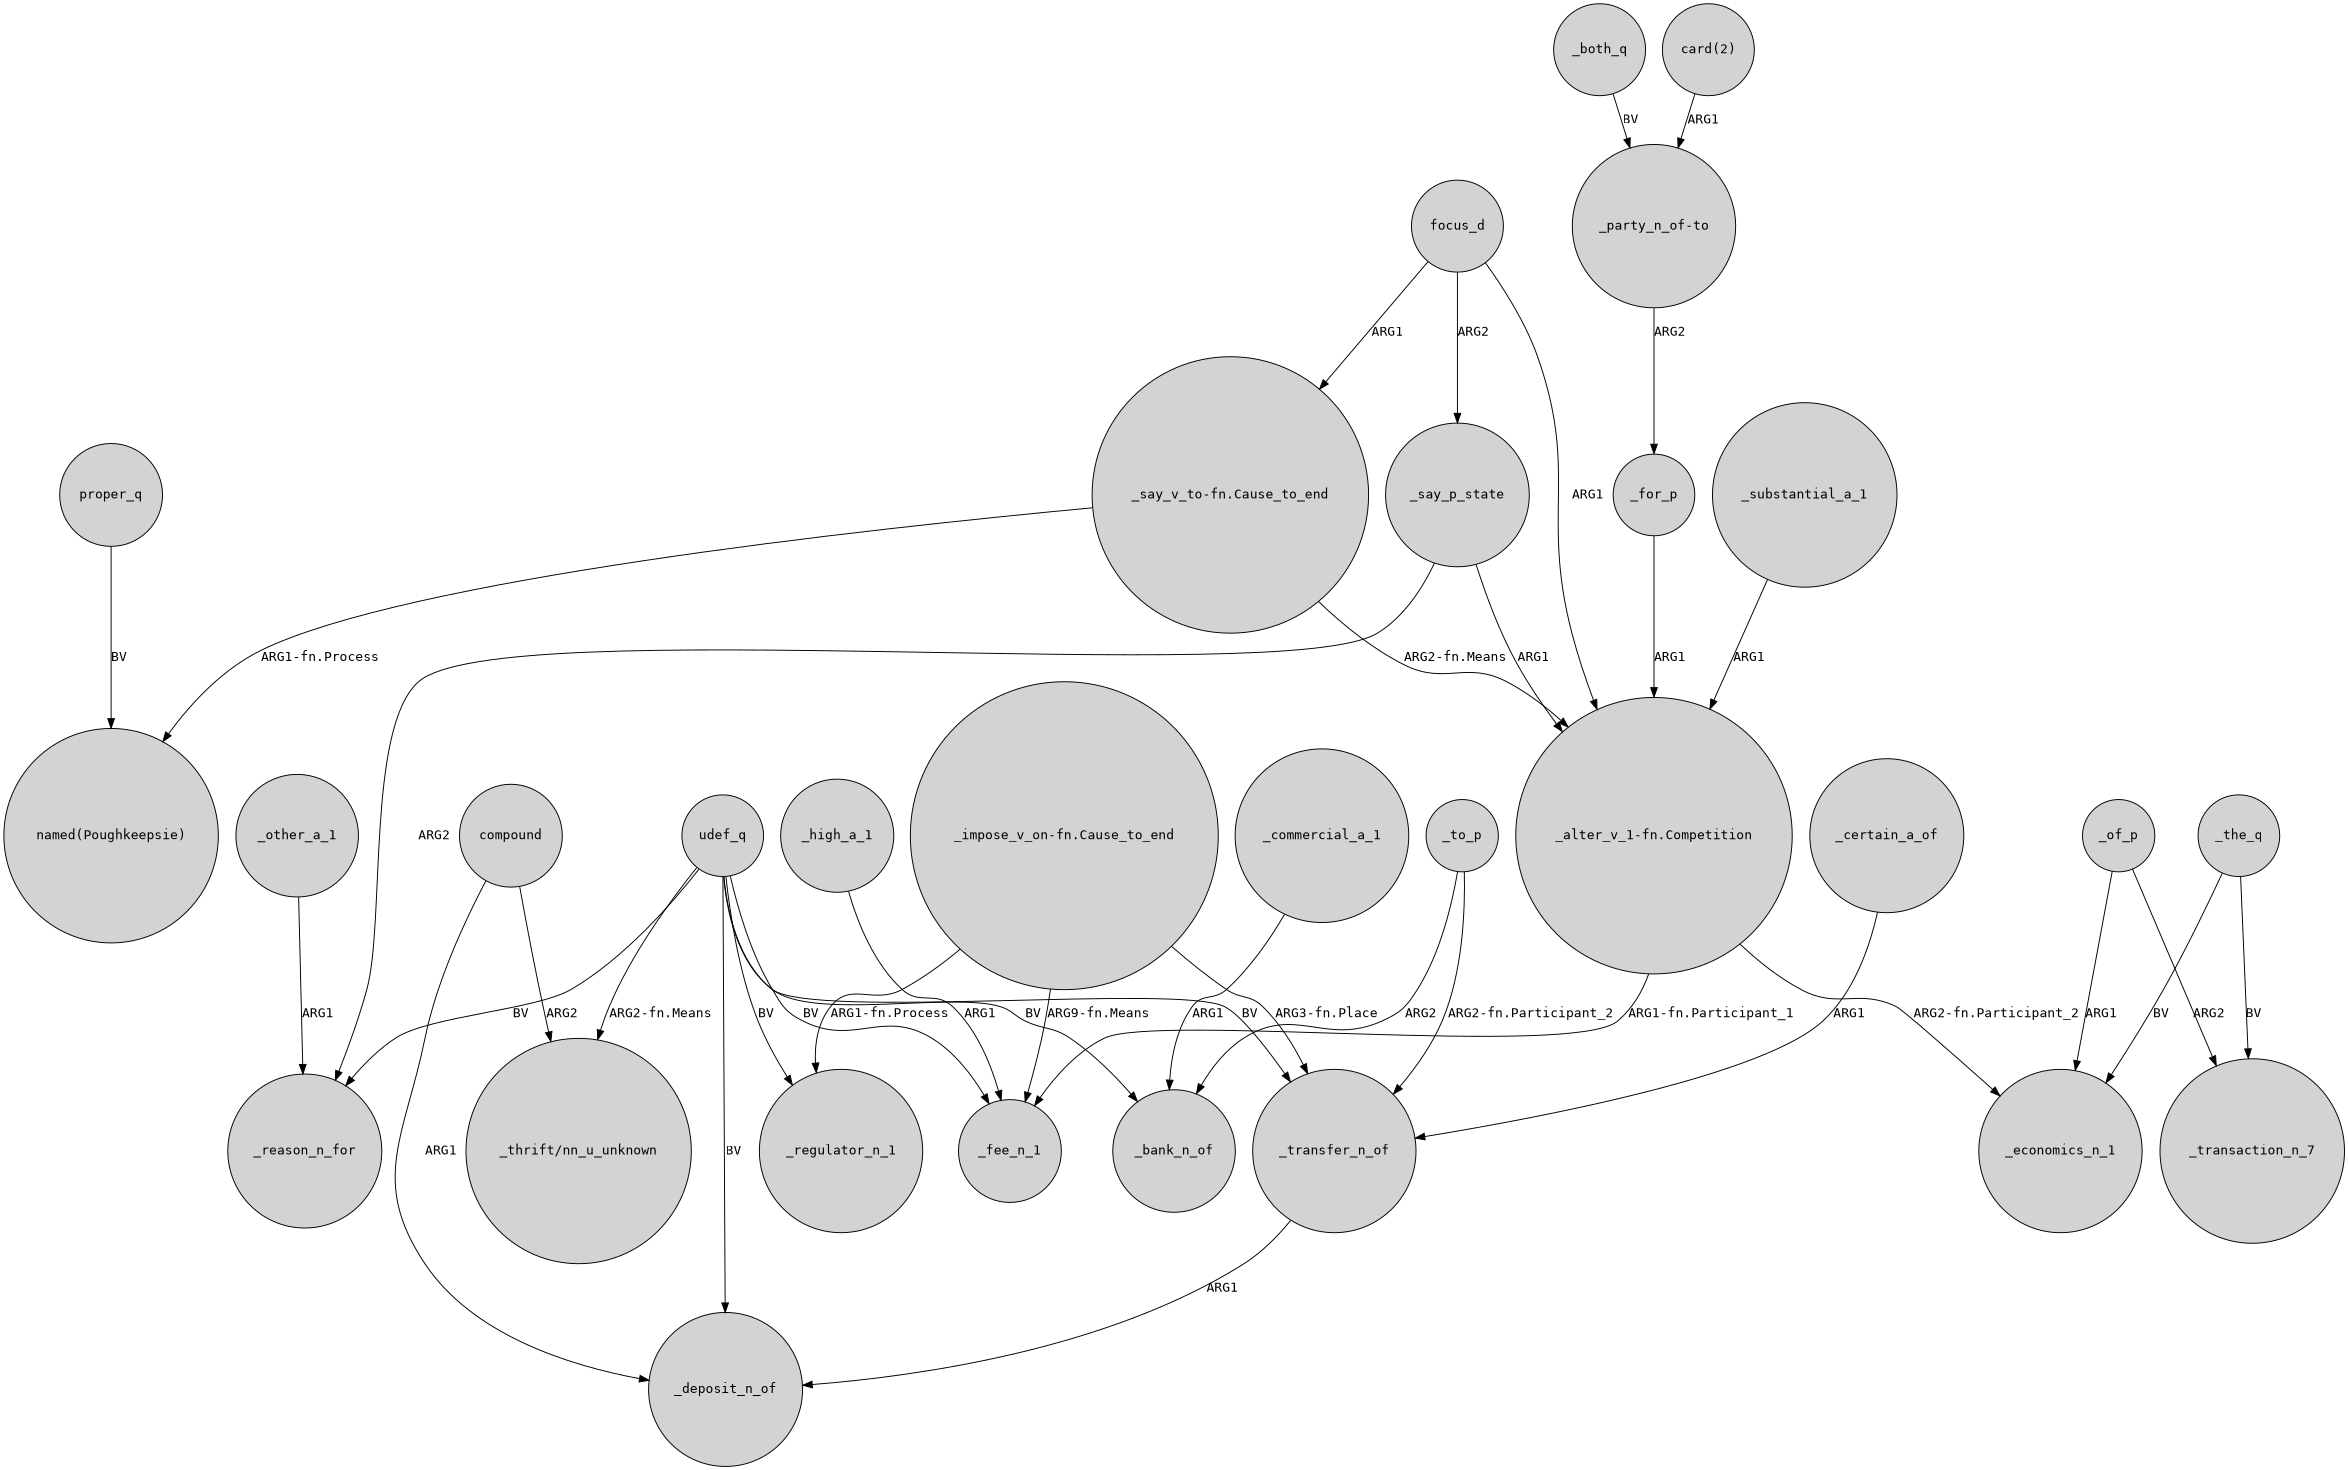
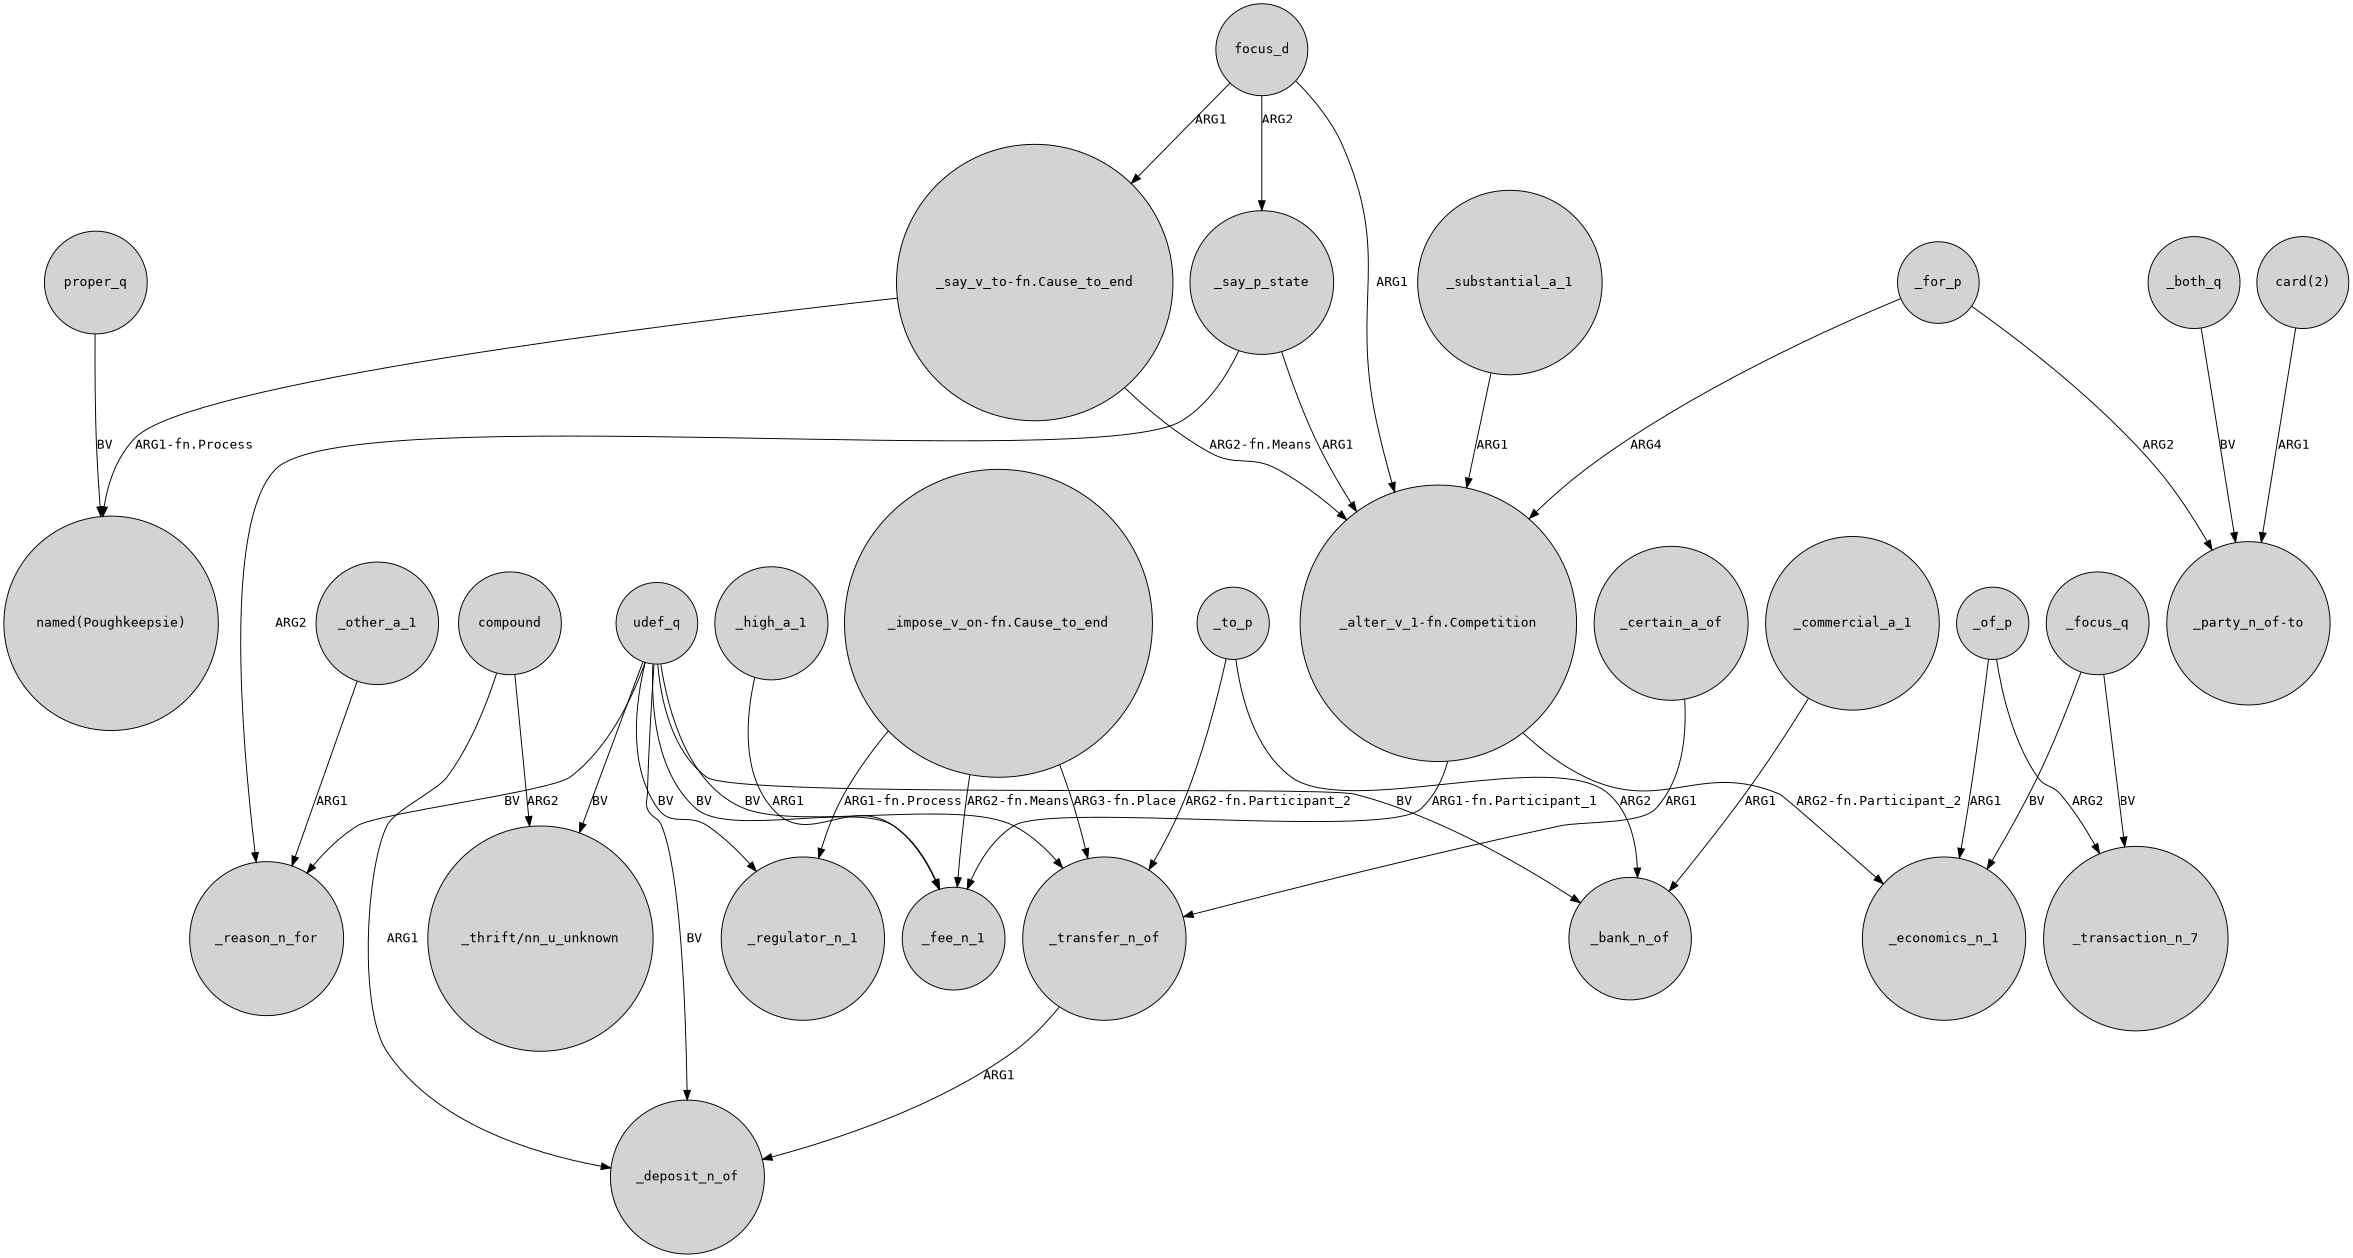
edge "_party_n_of-to" -> "_for_p": reversed
edge "_for_p" -> "_alter_v_1-fn.Competition": label "ARG1" -> "ARG4"
node "_the_q": label "_the_q" -> "_focus_q"
edge "udef_q" -> "_thrift/nn_u_unknown": label "ARG2-fn.Means" -> "BV"
edge "_impose_v_on-fn.Cause_to_end" -> "_fee_n_1": label "ARG9-fn.Means" -> "ARG2-fn.Means"
